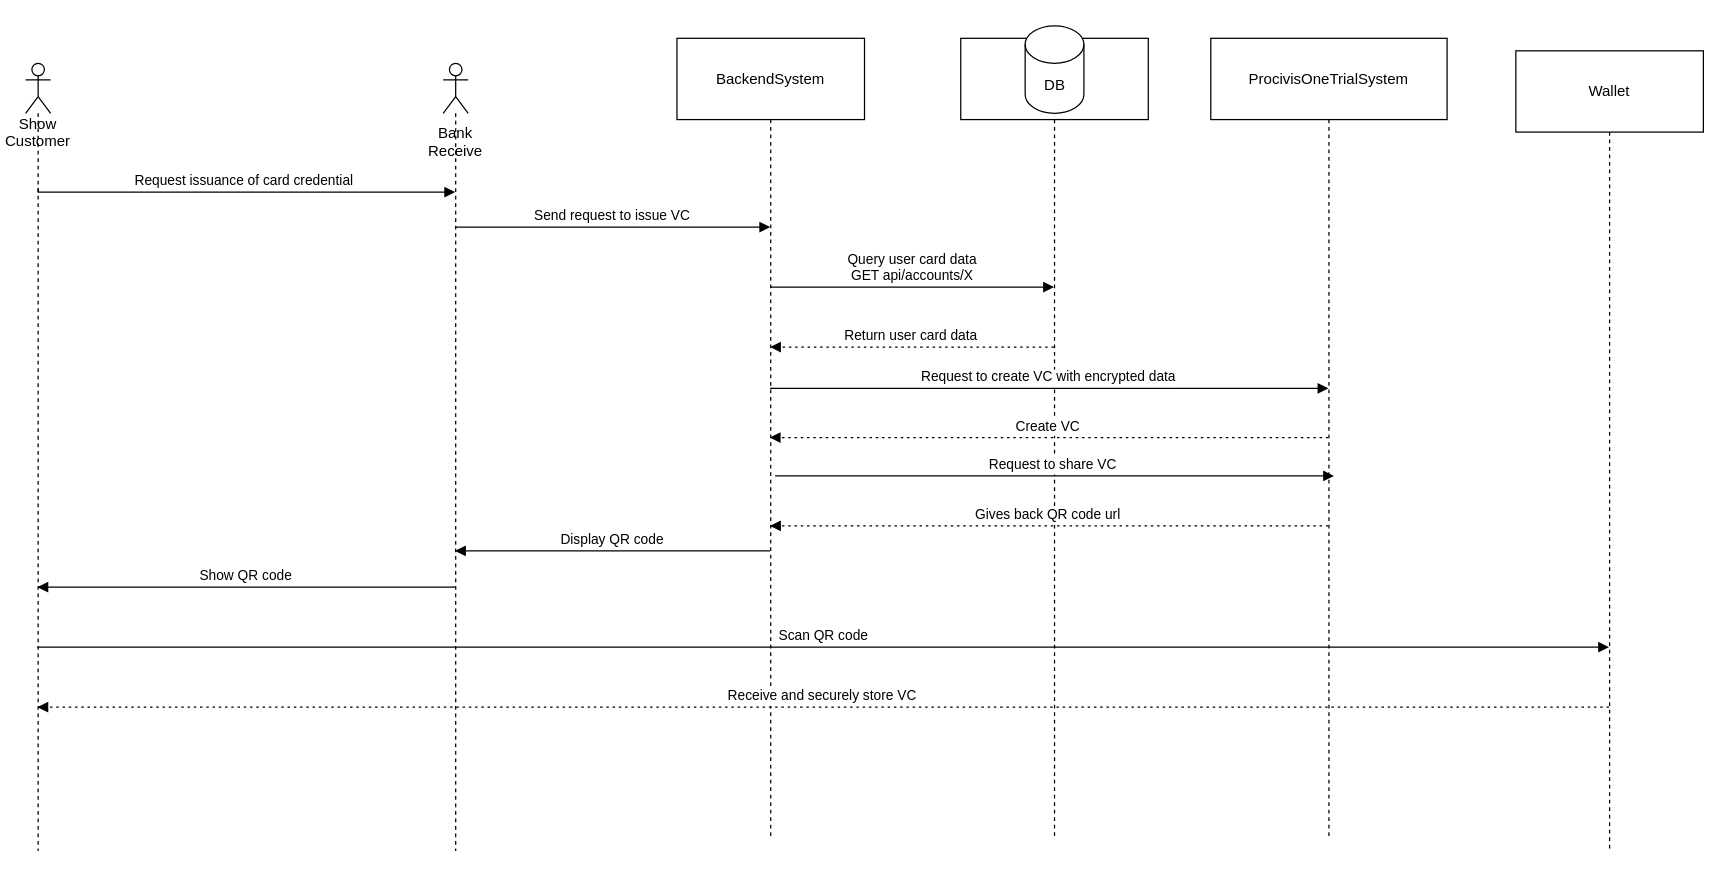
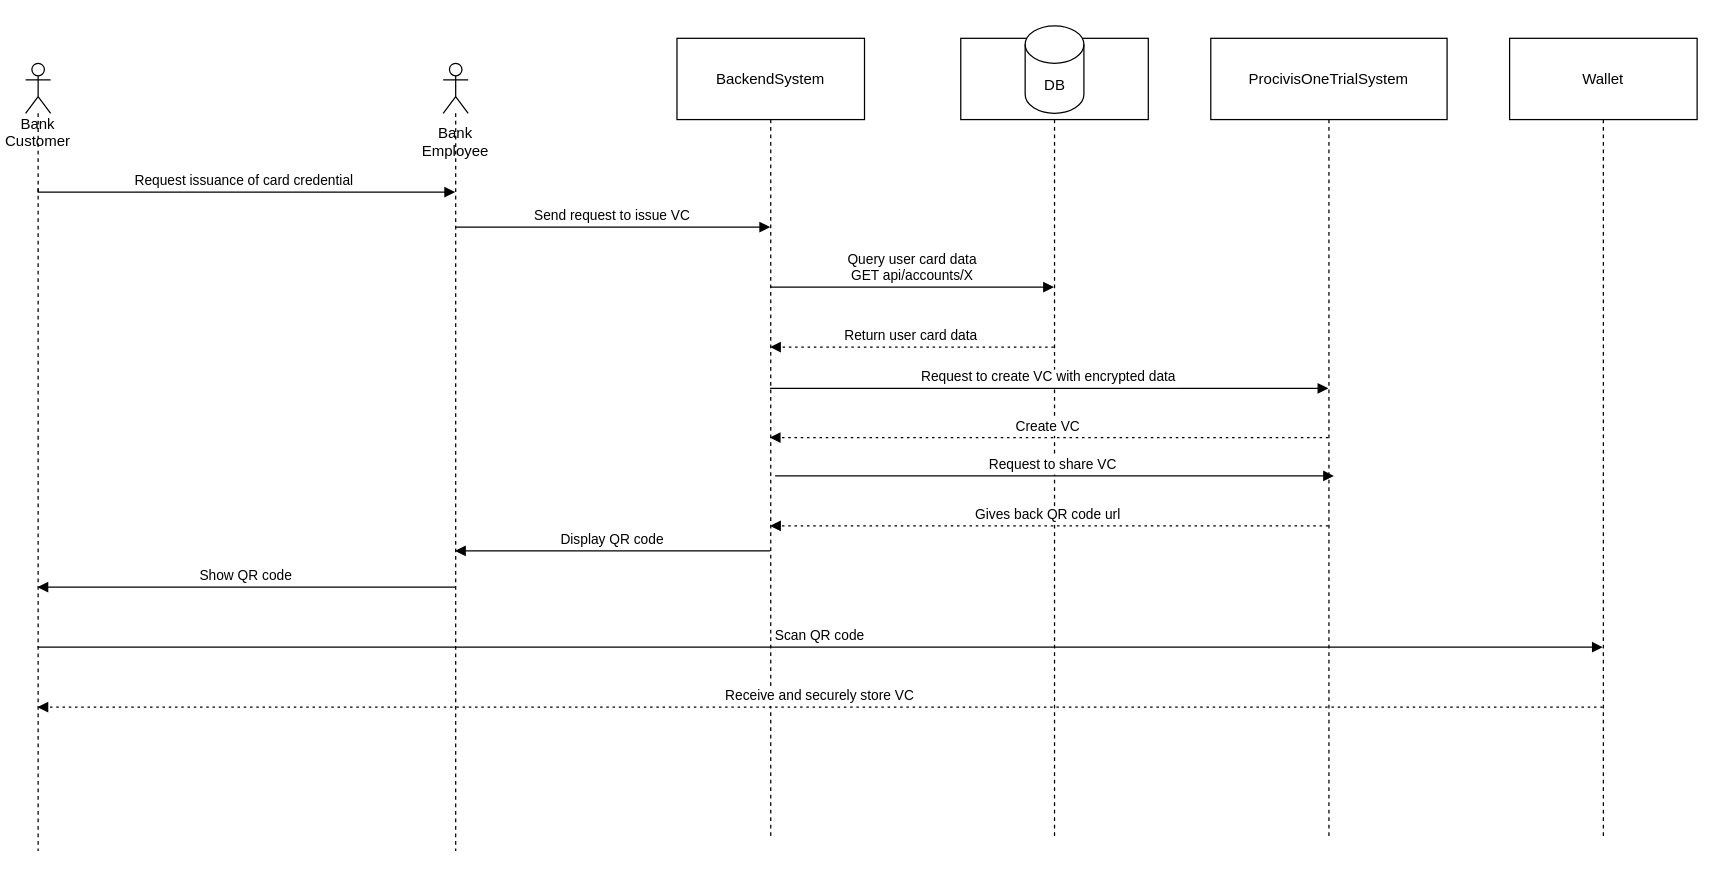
node "Show Customer": label "Show Customer" -> "Bank Customer"
node "Bank Receive": label "Bank Receive" -> "Bank Employee"
node "Wallet": moved (1609, 451) -> (1603, 438)
